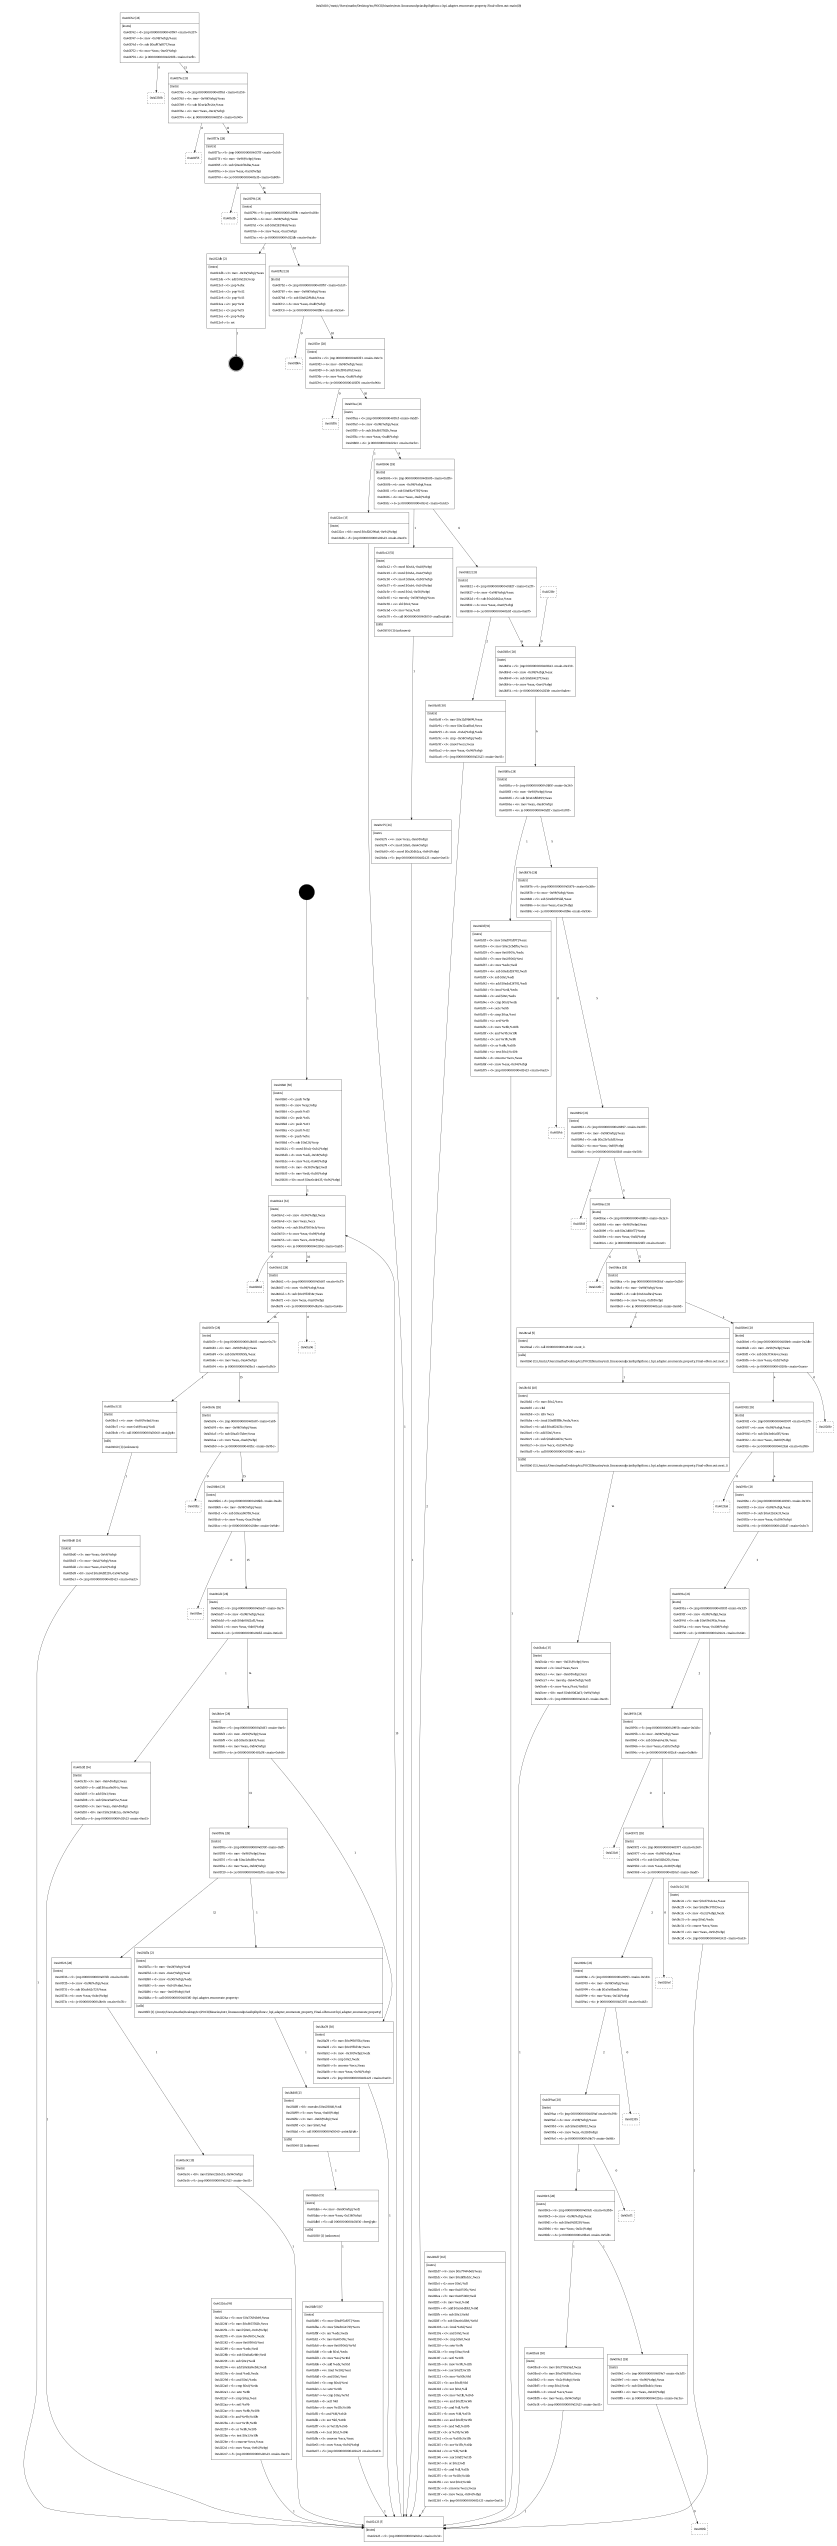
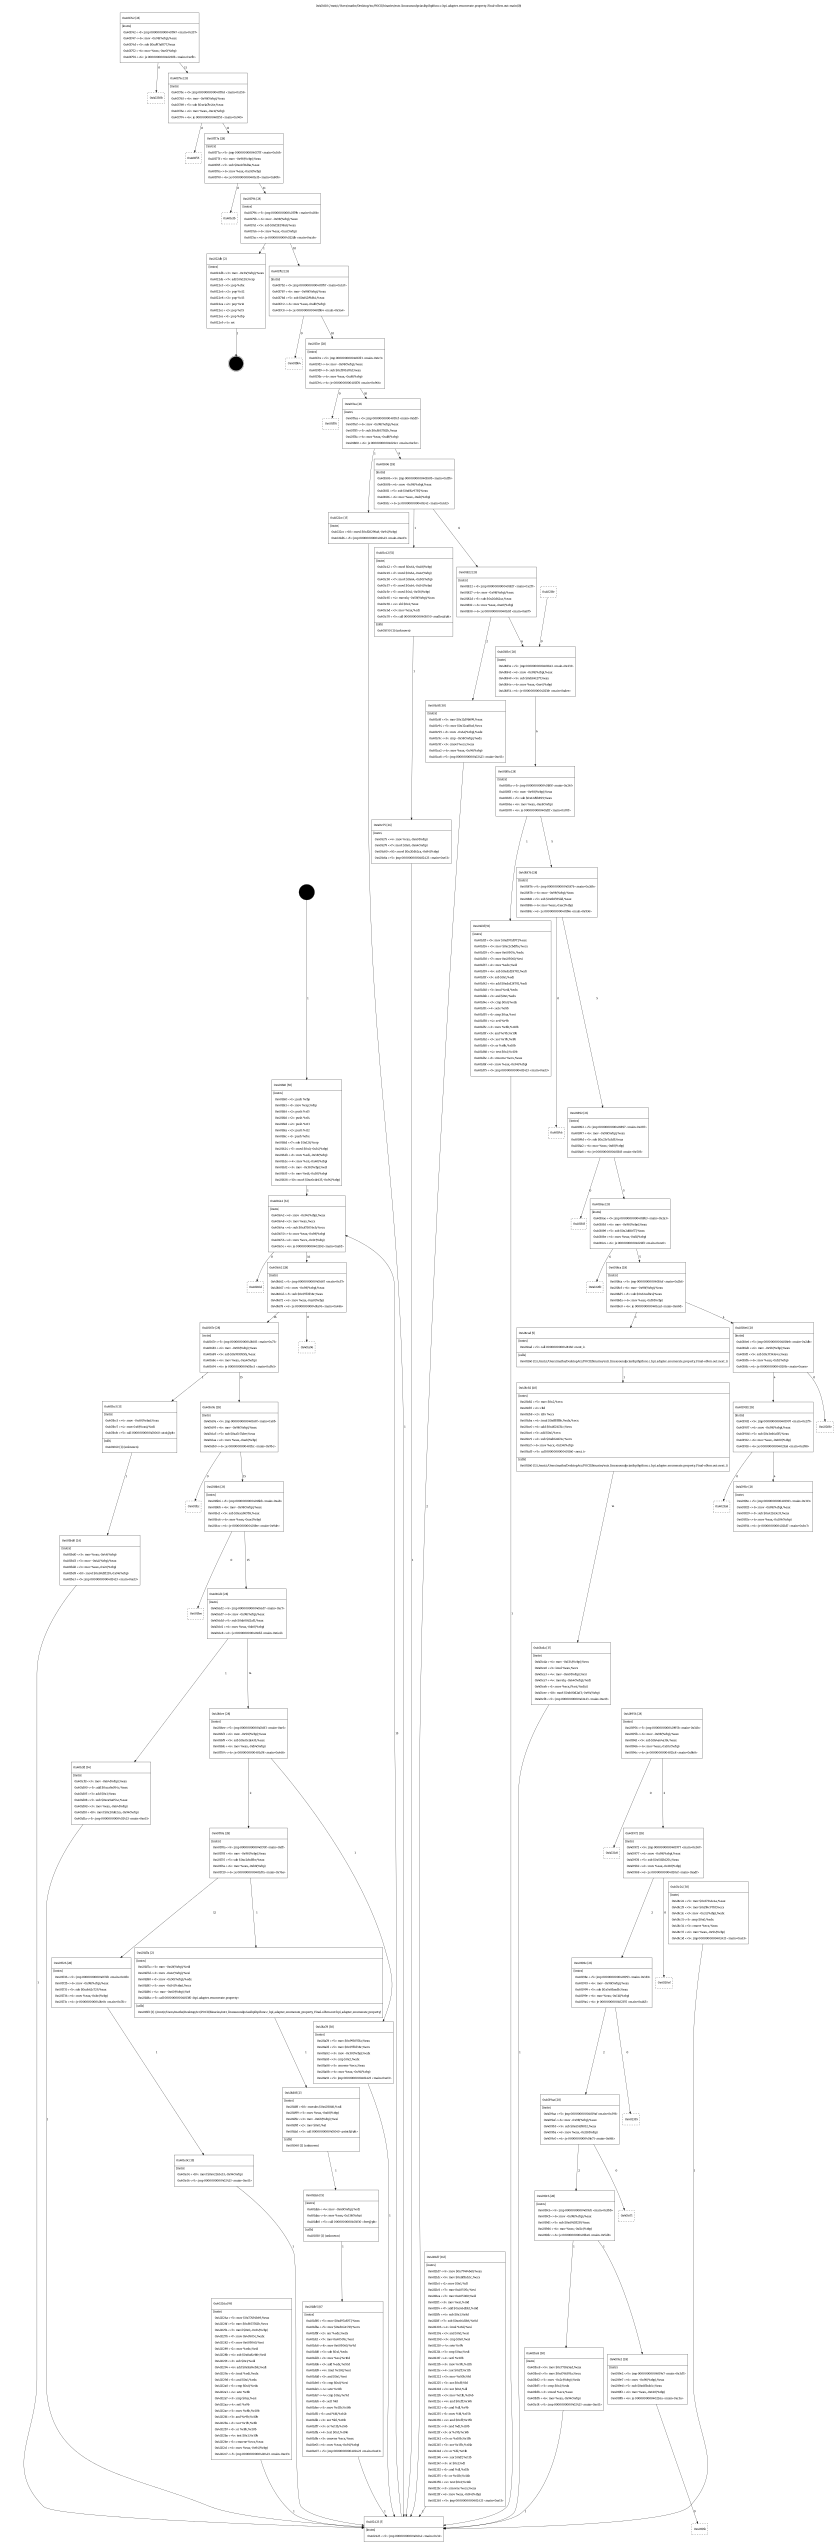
node "0x40193a [28]": removed
edge "0x4016ee [28]" -> "0x40170a [28]": label " 13" -> " 2"
